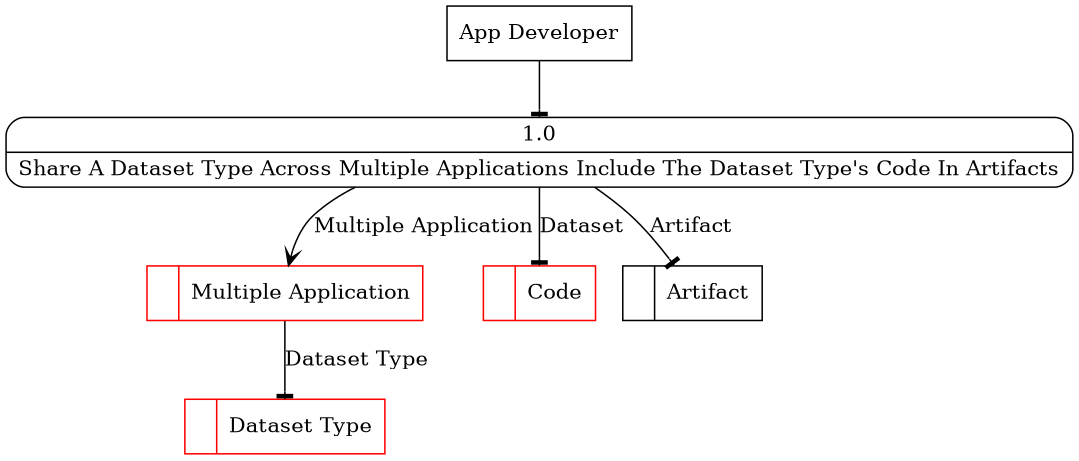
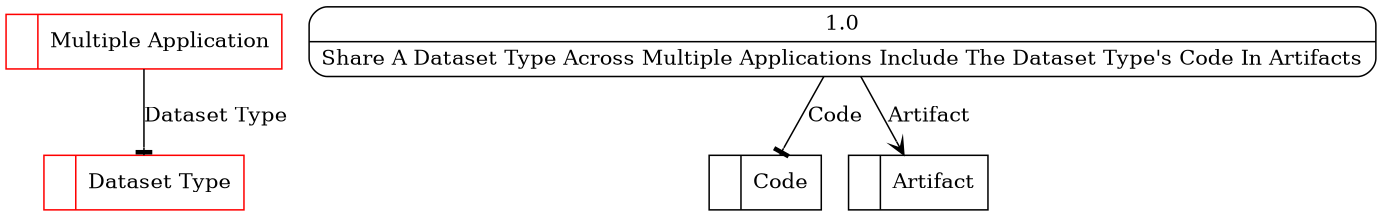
node "App Developer": removed
edge "1.0" -> "Multiple Application": removed, label "Multiple Application"
edge "1.0" -> "Artifact": arrowhead tee -> vee
edge "1.0" -> "Code": label "Dataset" -> "Code"
node "Code": color red -> black
